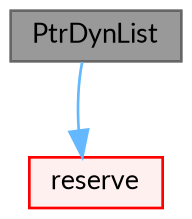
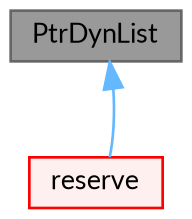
edge "PtrDynList" -> "reserve": reversed
